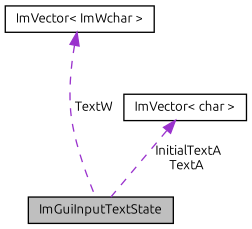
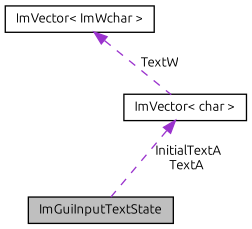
edge "ImGuiInputTextState" -> "ImVector< ImWchar >": now "ImVector< char >" -> "ImVector< ImWchar >"
